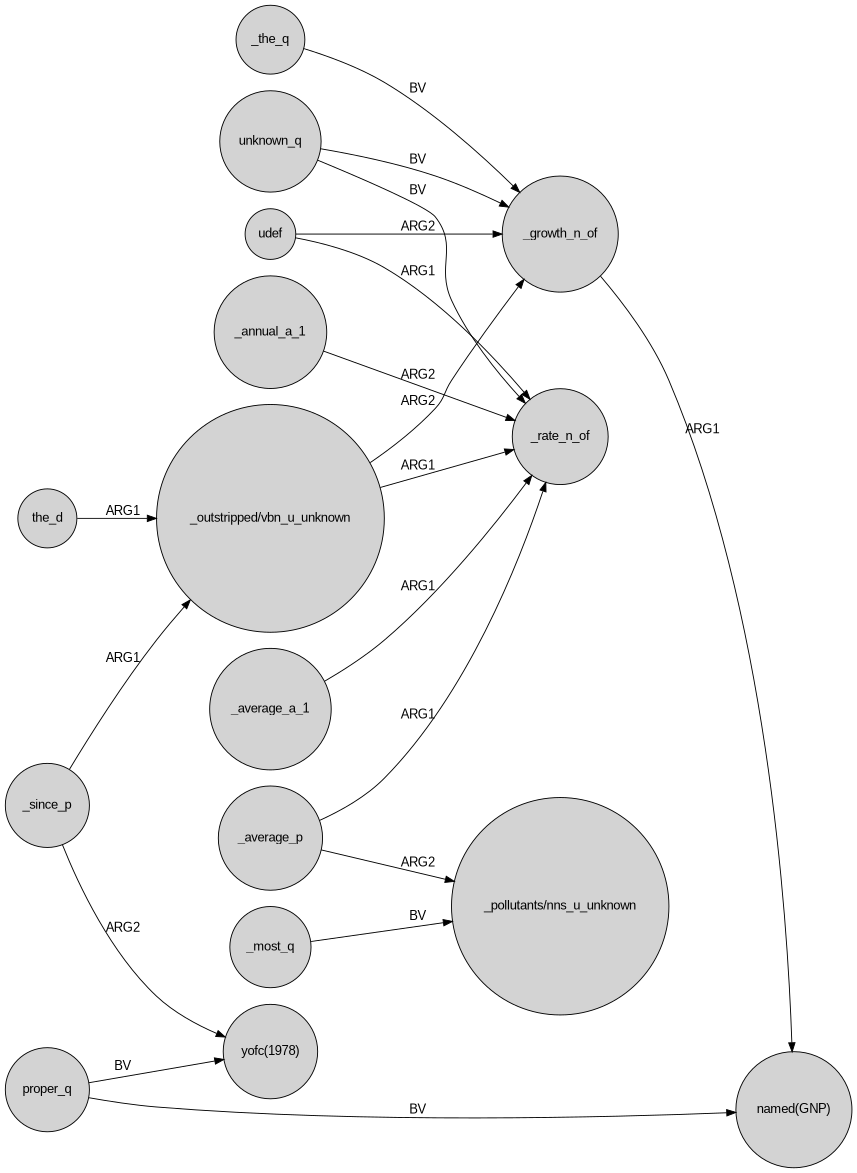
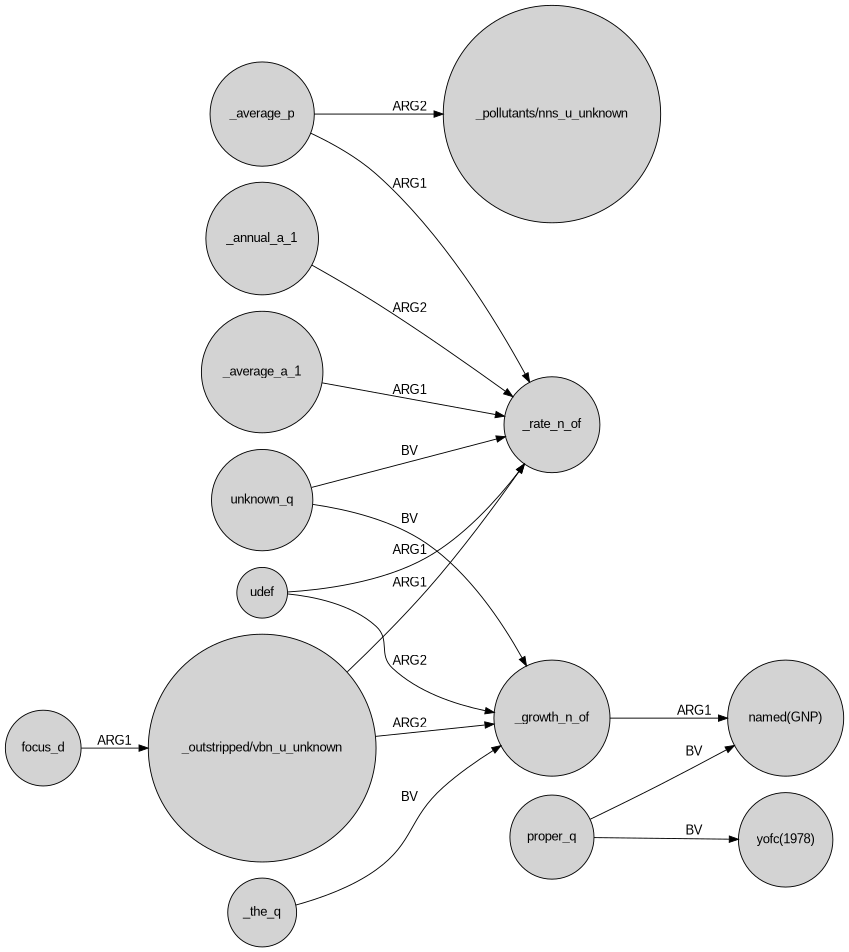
node "the_d": label "the_d" -> "focus_d"
node "_since_p": removed
node "_most_q": removed
